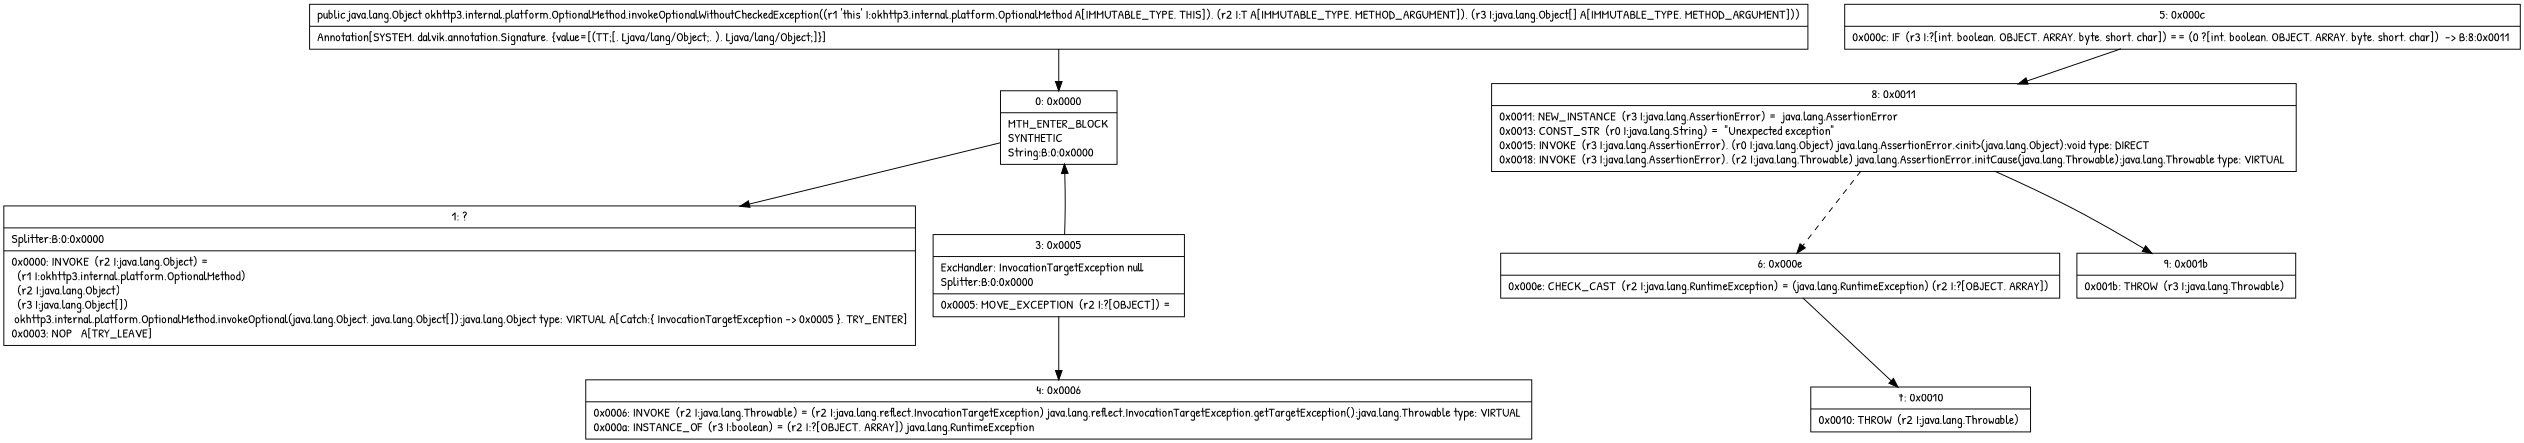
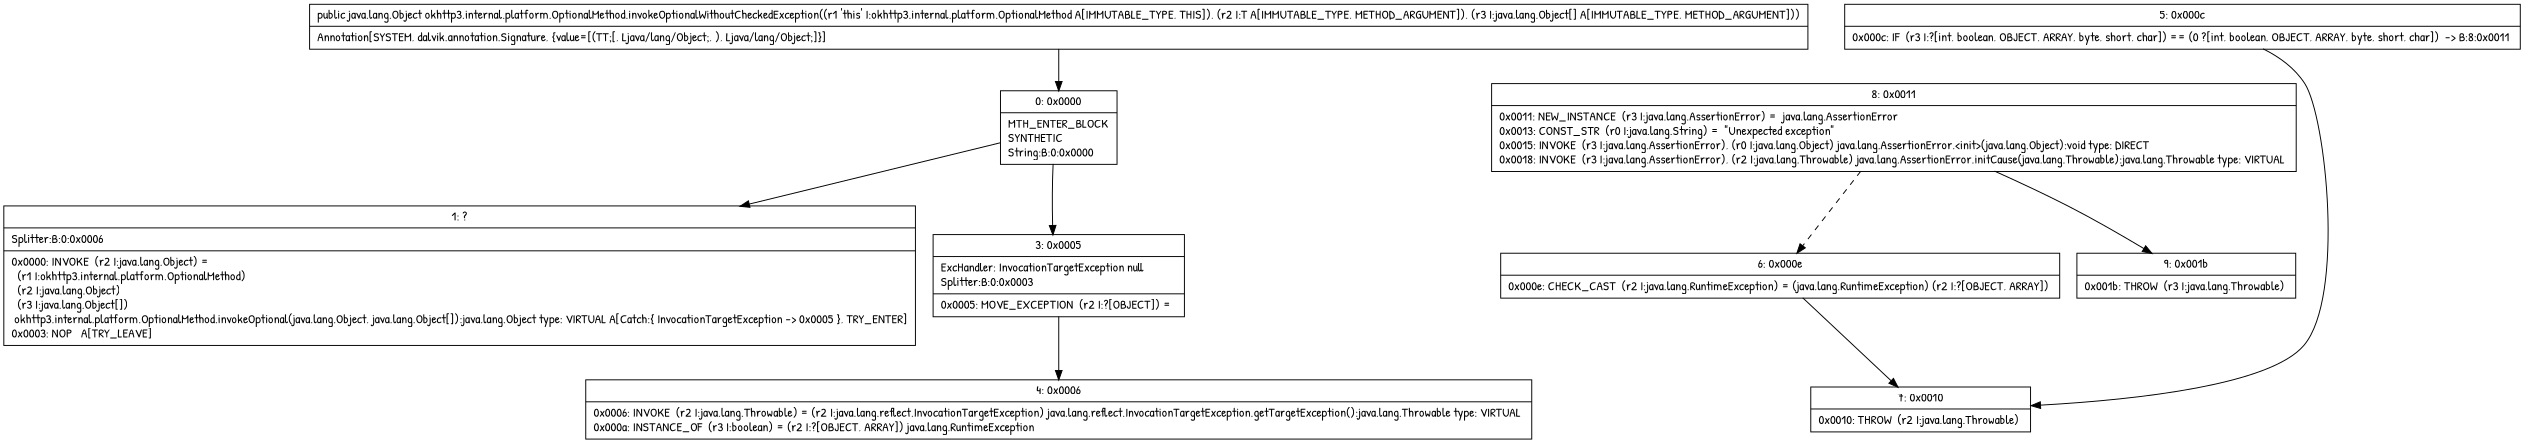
edge "5: 0x000c" -> "8: 0x0011": now "5: 0x000c" -> "7: 0x0010"
edge "3: 0x0005" -> "0: 0x0000": reversed
node "1: ?": text "Splitter:B:0:0x0000" -> "Splitter:B:0:0x0006"
node "3: 0x0005": text "Splitter:B:0:0x0000" -> "Splitter:B:0:0x0003"
